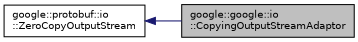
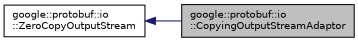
node "google::google::io ::CopyingOutputStreamAdaptor": label "google::google::io ::CopyingOutputStreamAdaptor" -> "google::protobuf::io ::CopyingOutputStreamAdaptor"
